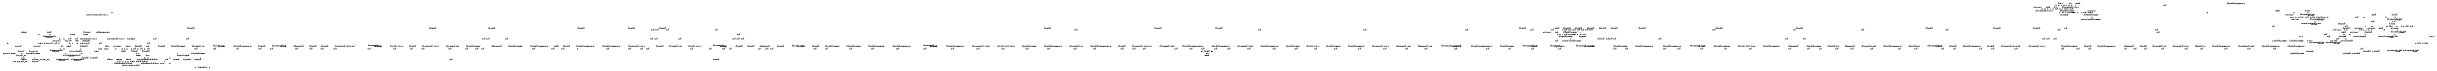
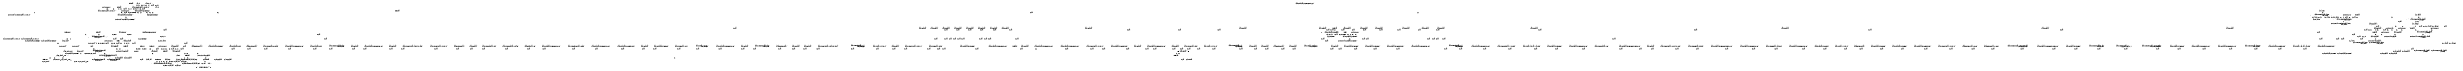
node "(Call,ASN1_SEQUENCE(0))": label "(Call,ASN1_SEQUENCE(0))" -> "(Call,APPLICATION1_SEQUENCE(0))"
edge "(Call,asn1_push_tag(data, ASN1_CONTEXT(0)))" -> "(MethodReturn,_PUBLIC_ bool)": removed, label "DDG: ASN1_CONTEXT(0)"
